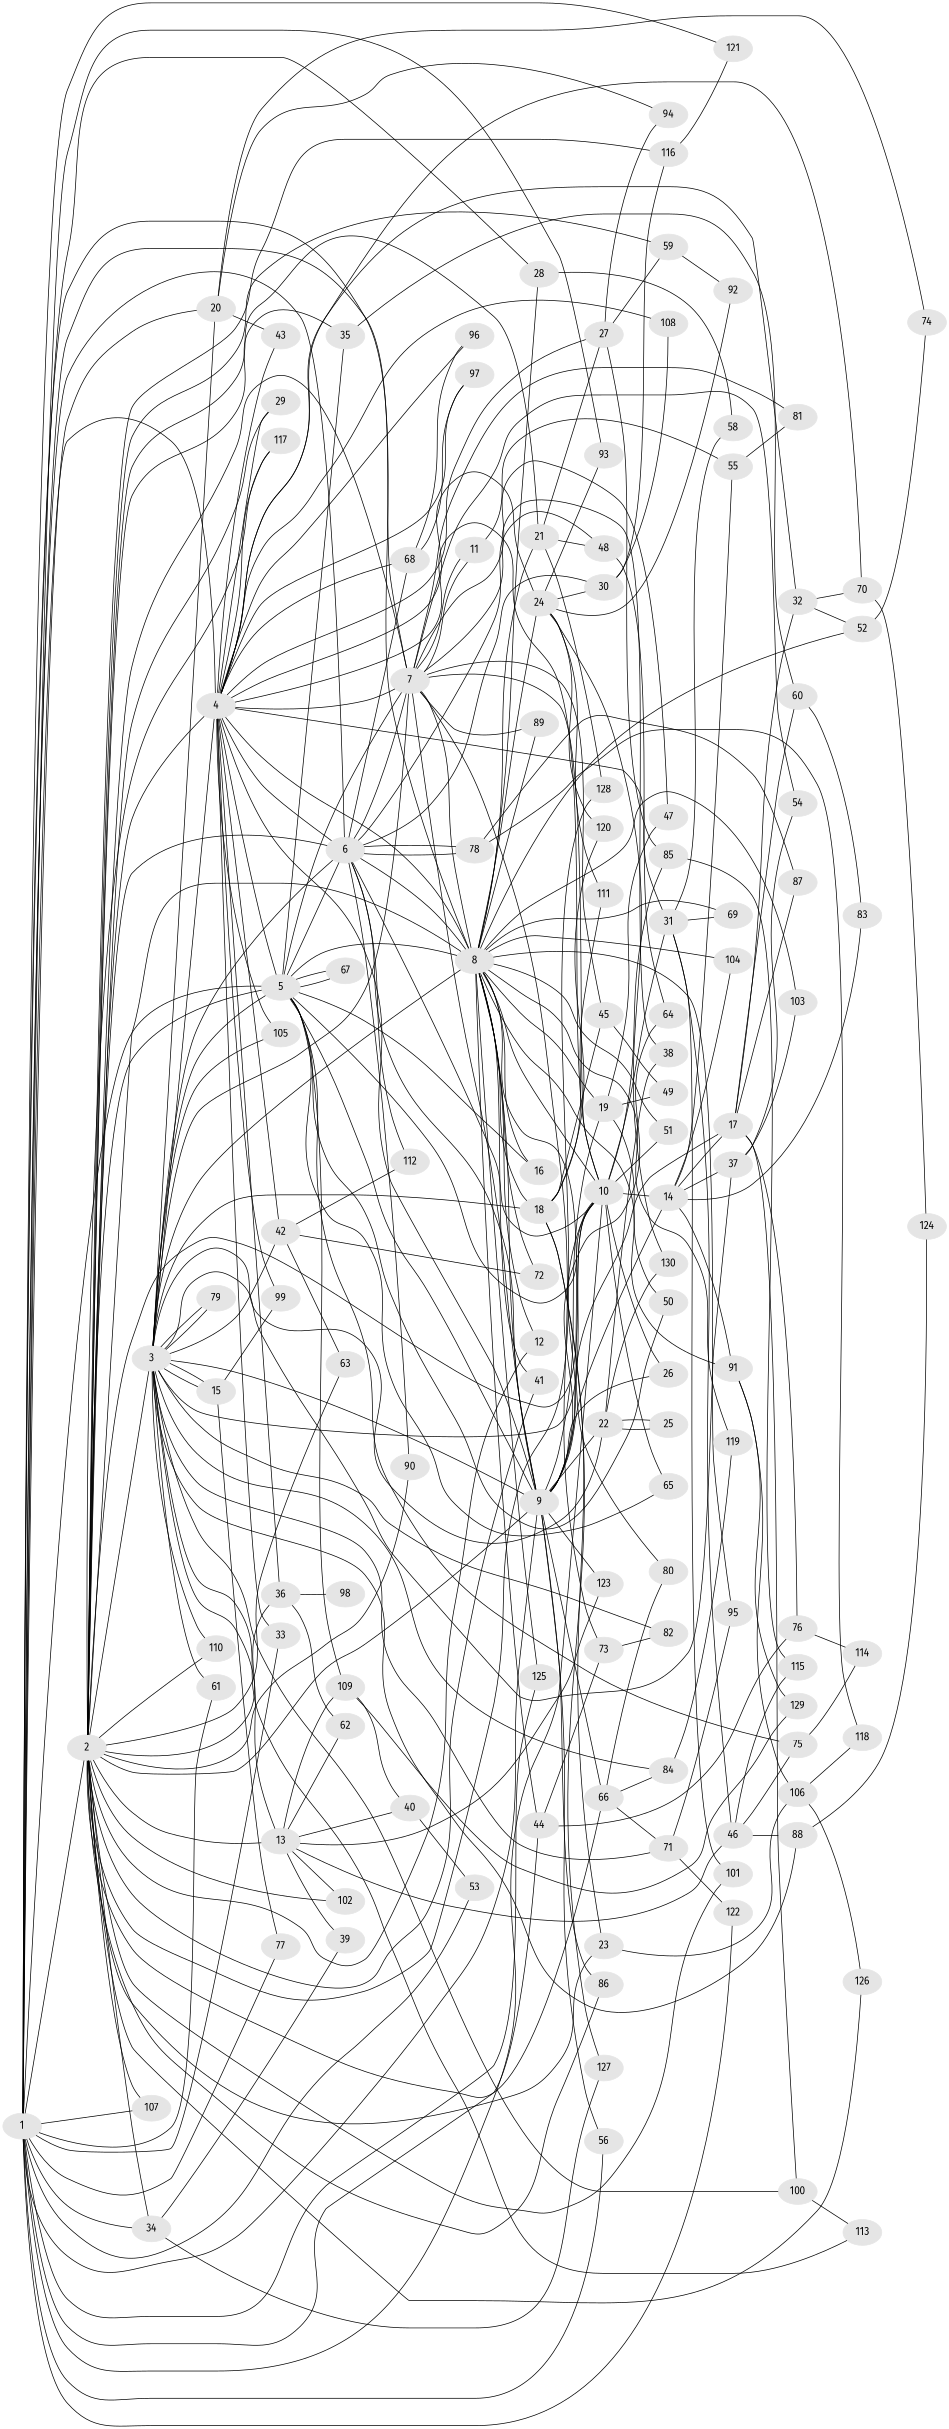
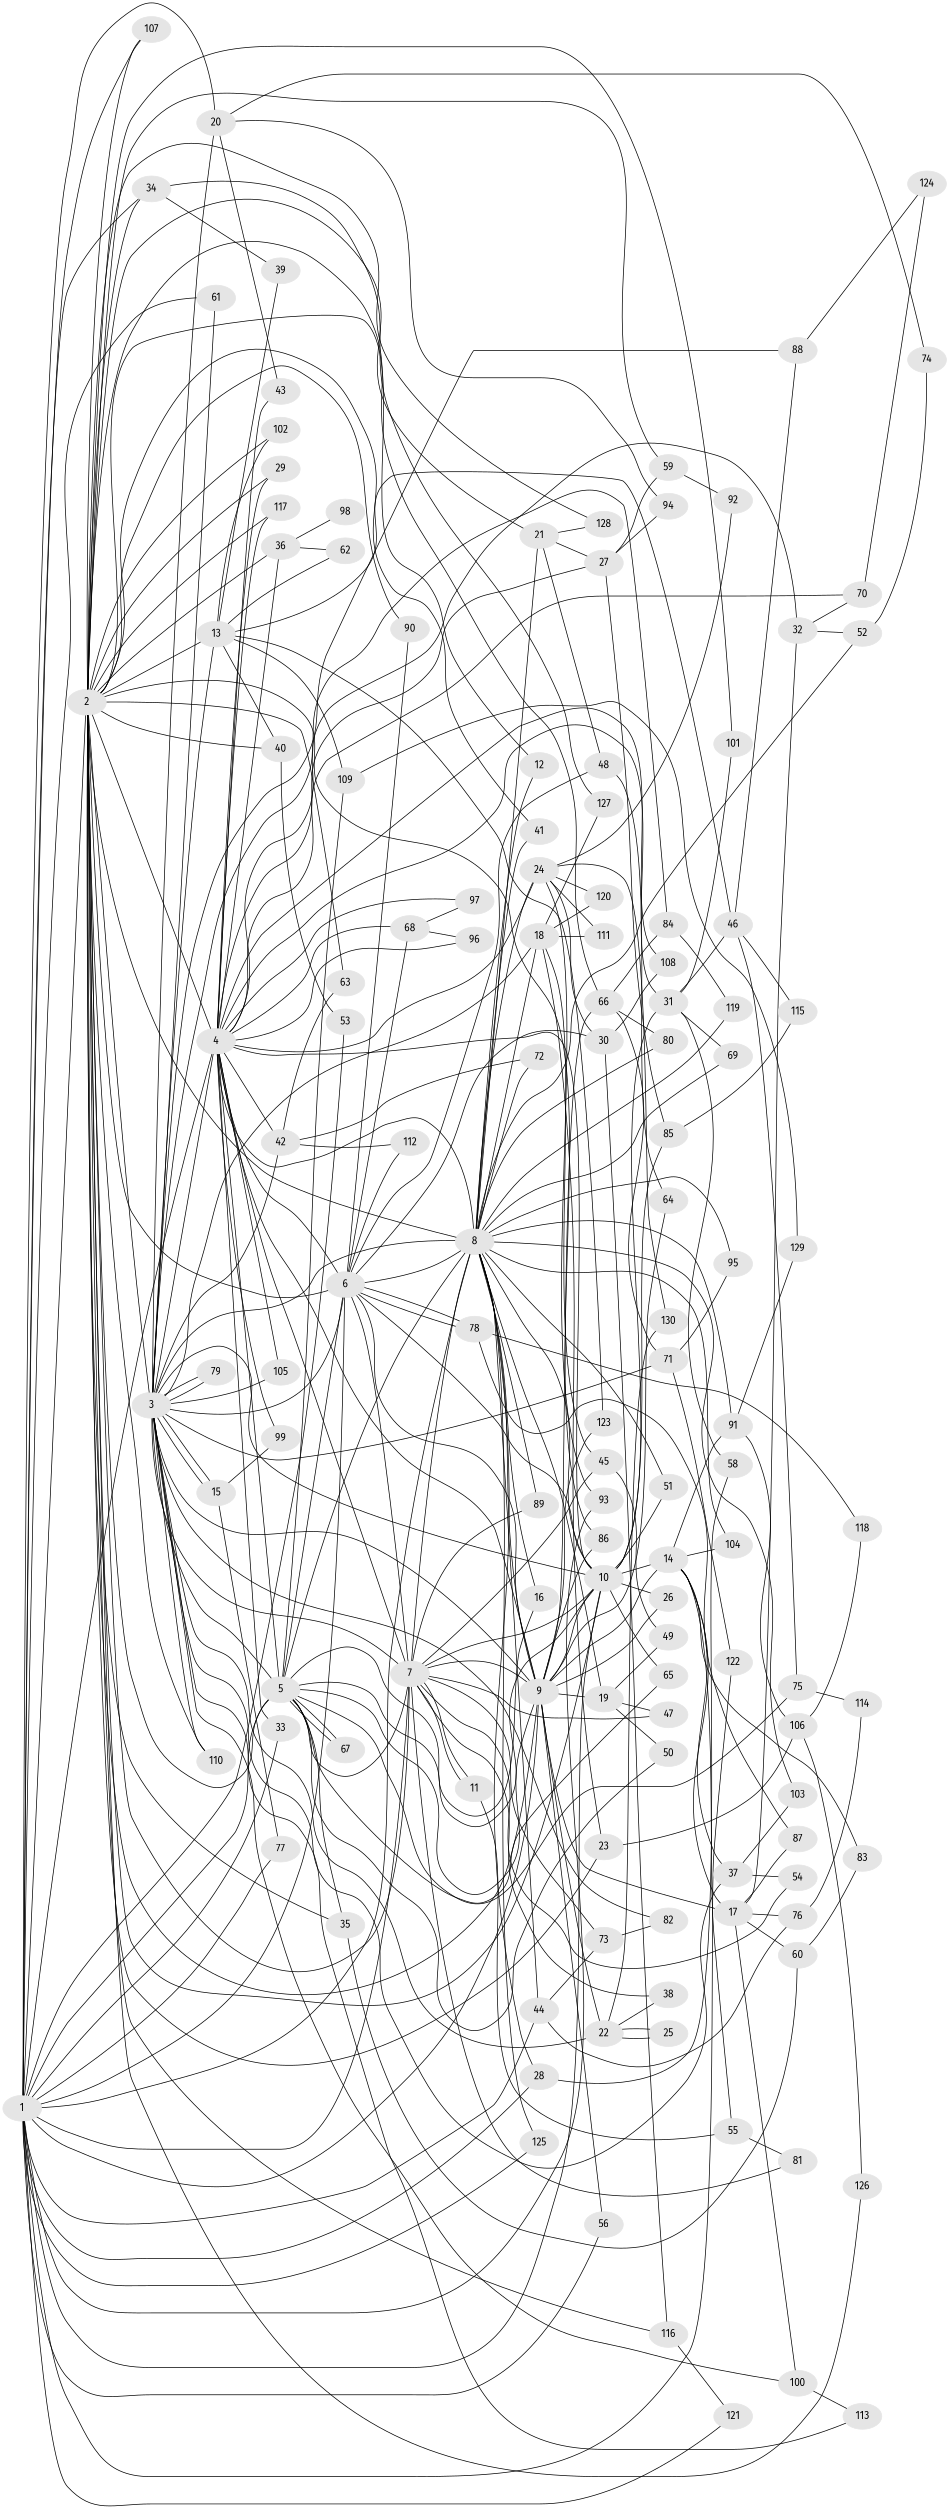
edge "109" -- "40": now "2" -- "40"
